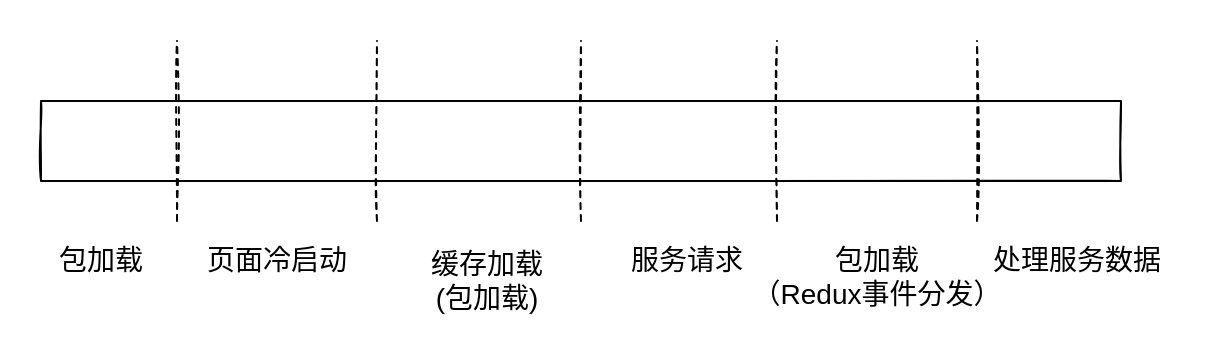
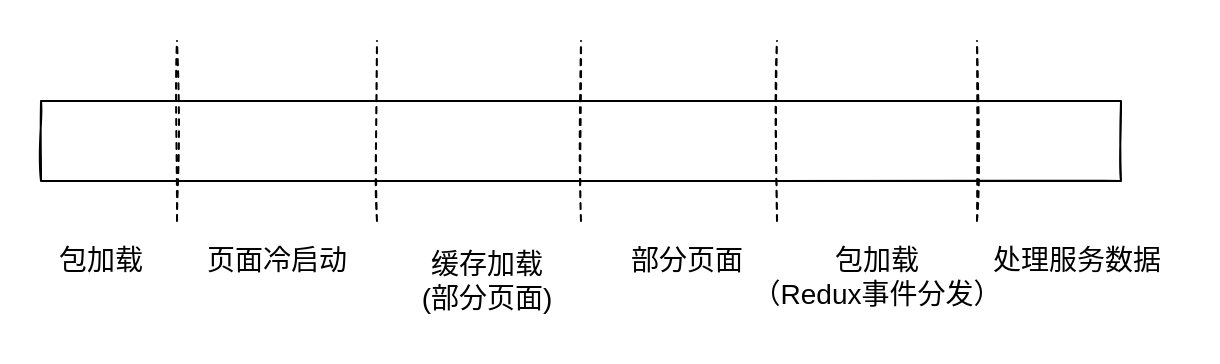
node "服务请求": label "服务请求" -> "部分页面"
node "缓存加载 (包加载)": label "缓存加载 (包加载)" -> "缓存加载 (部分页面)"
